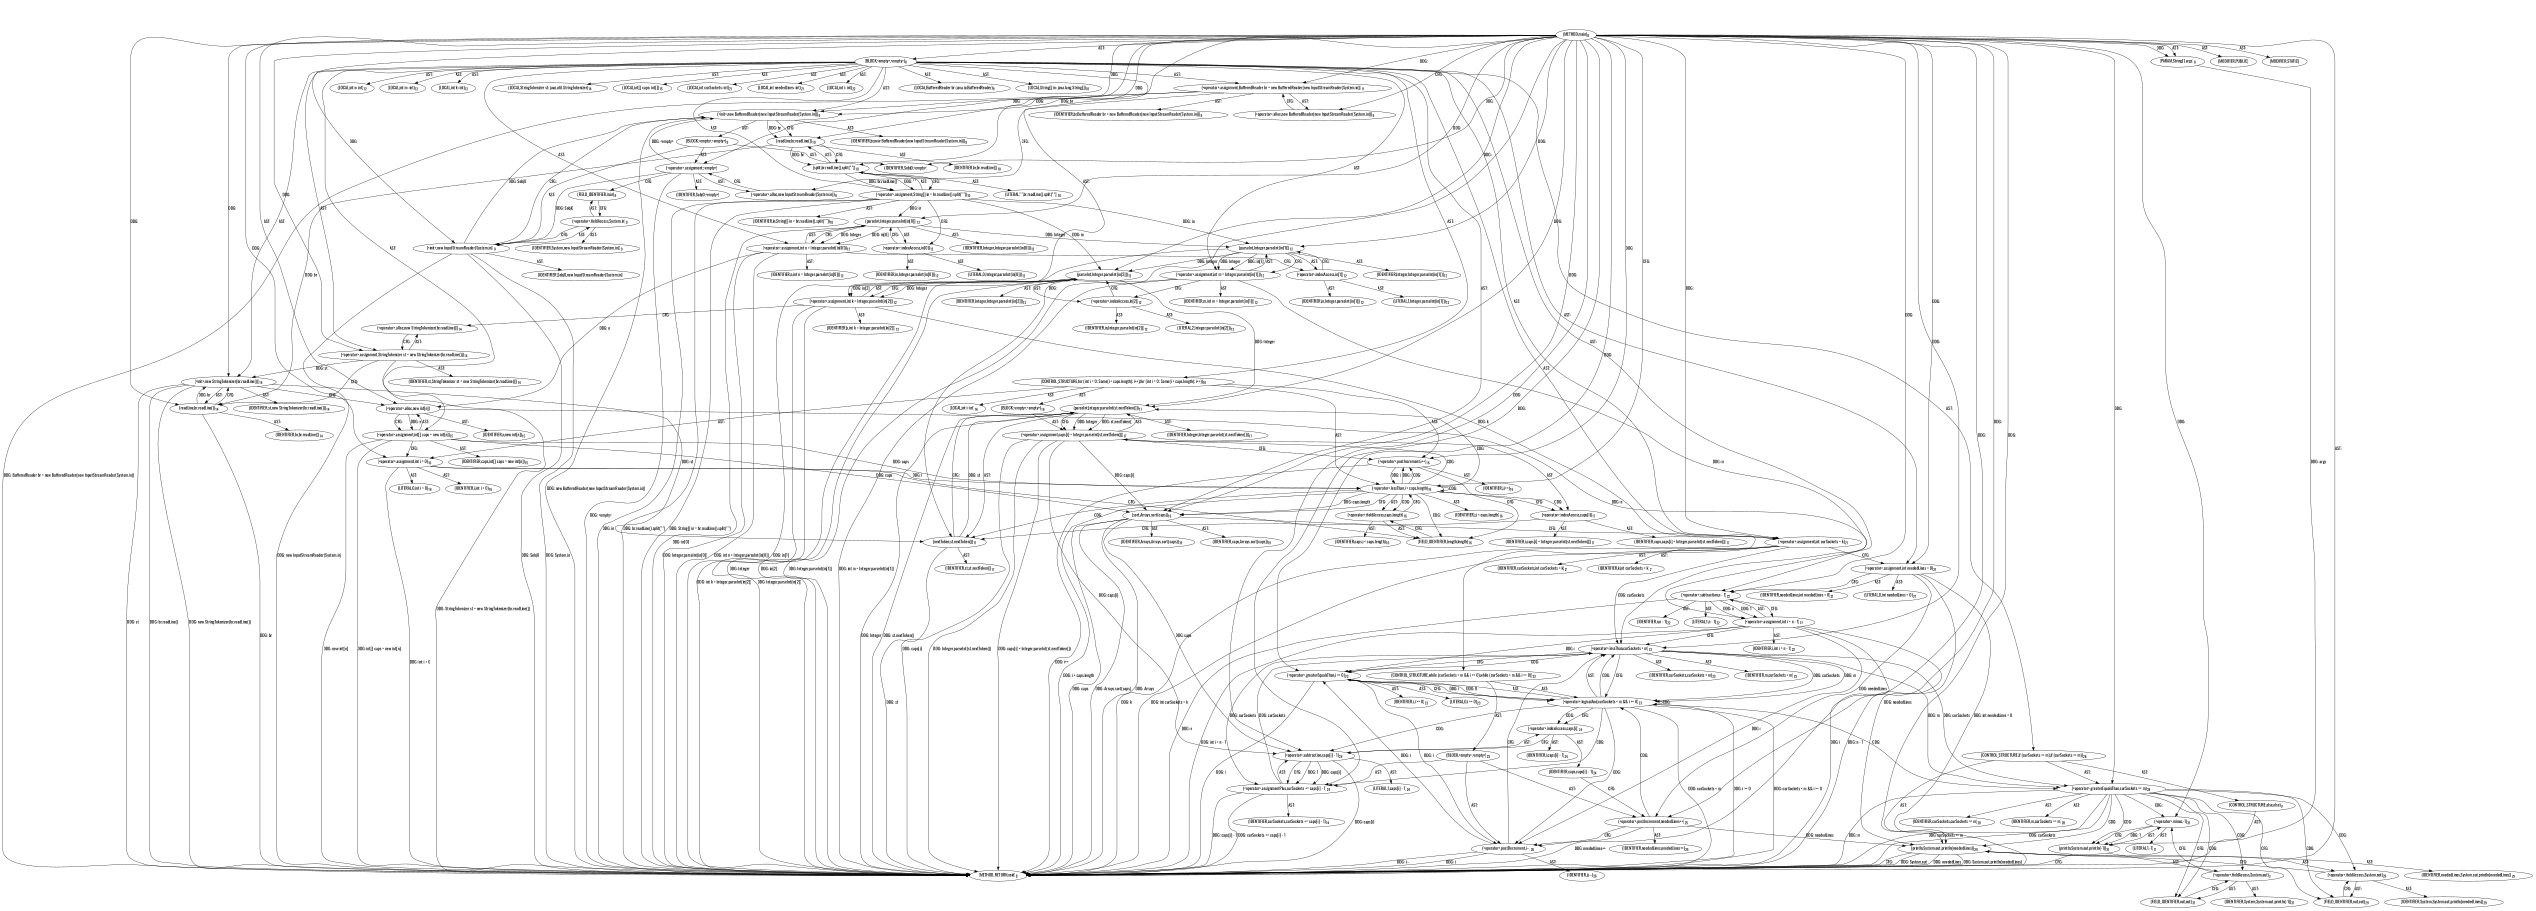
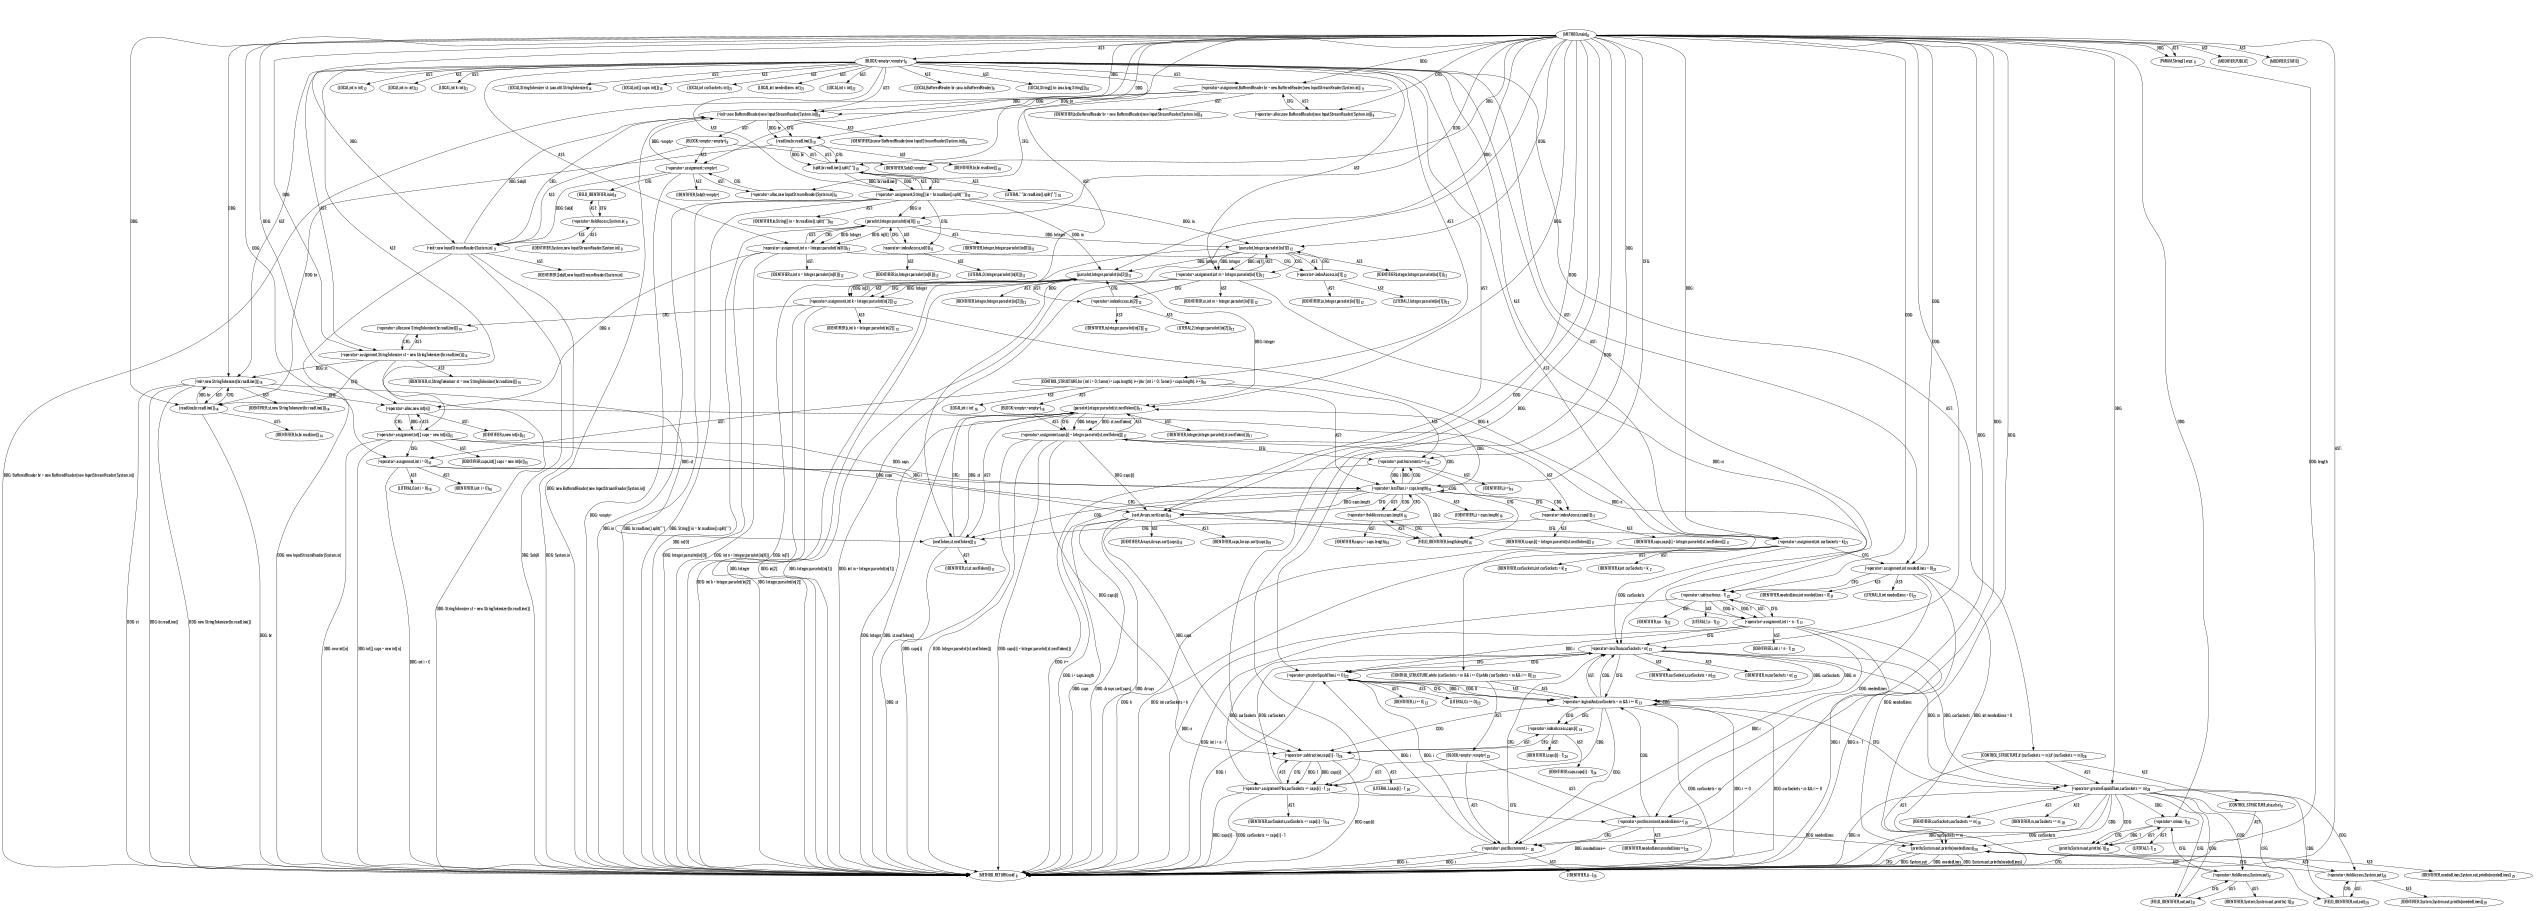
edge "(METHOD,main)" -> "(<operator>.alloc,new int[n])": label "AST: " -> "DDG: "
edge "(<operator>.fieldAccess,System.in)" -> "(<init>,new InputStreamReader(System.in))": removed, label "CFG:"
edge "(PARAM,String[] args)" -> "(METHOD_RETURN,void)": label "DDG: args" -> "DDG: length"
edge "(<operator>.logicalAnd,curSockets < m && i >= 0)" -> "(<operator>.greaterEqualsThan,curSockets >= m)": label "CDG: " -> "CFG: "
edge "(IDENTIFIER,caps,caps[i] - 1)" -> "(<operator>.postIncrement,neededLines++)": now "(<operator>.assignmentPlus,curSockets += caps[i] - 1)" -> "(<operator>.postIncrement,neededLines++)"
